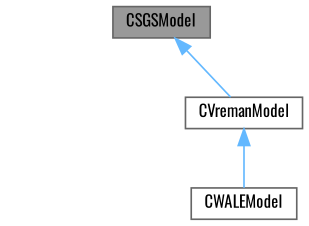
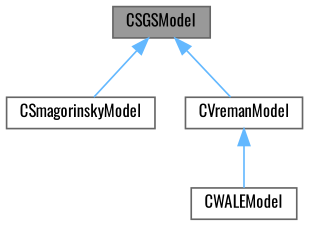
node "CSmagorinskyModel": added
